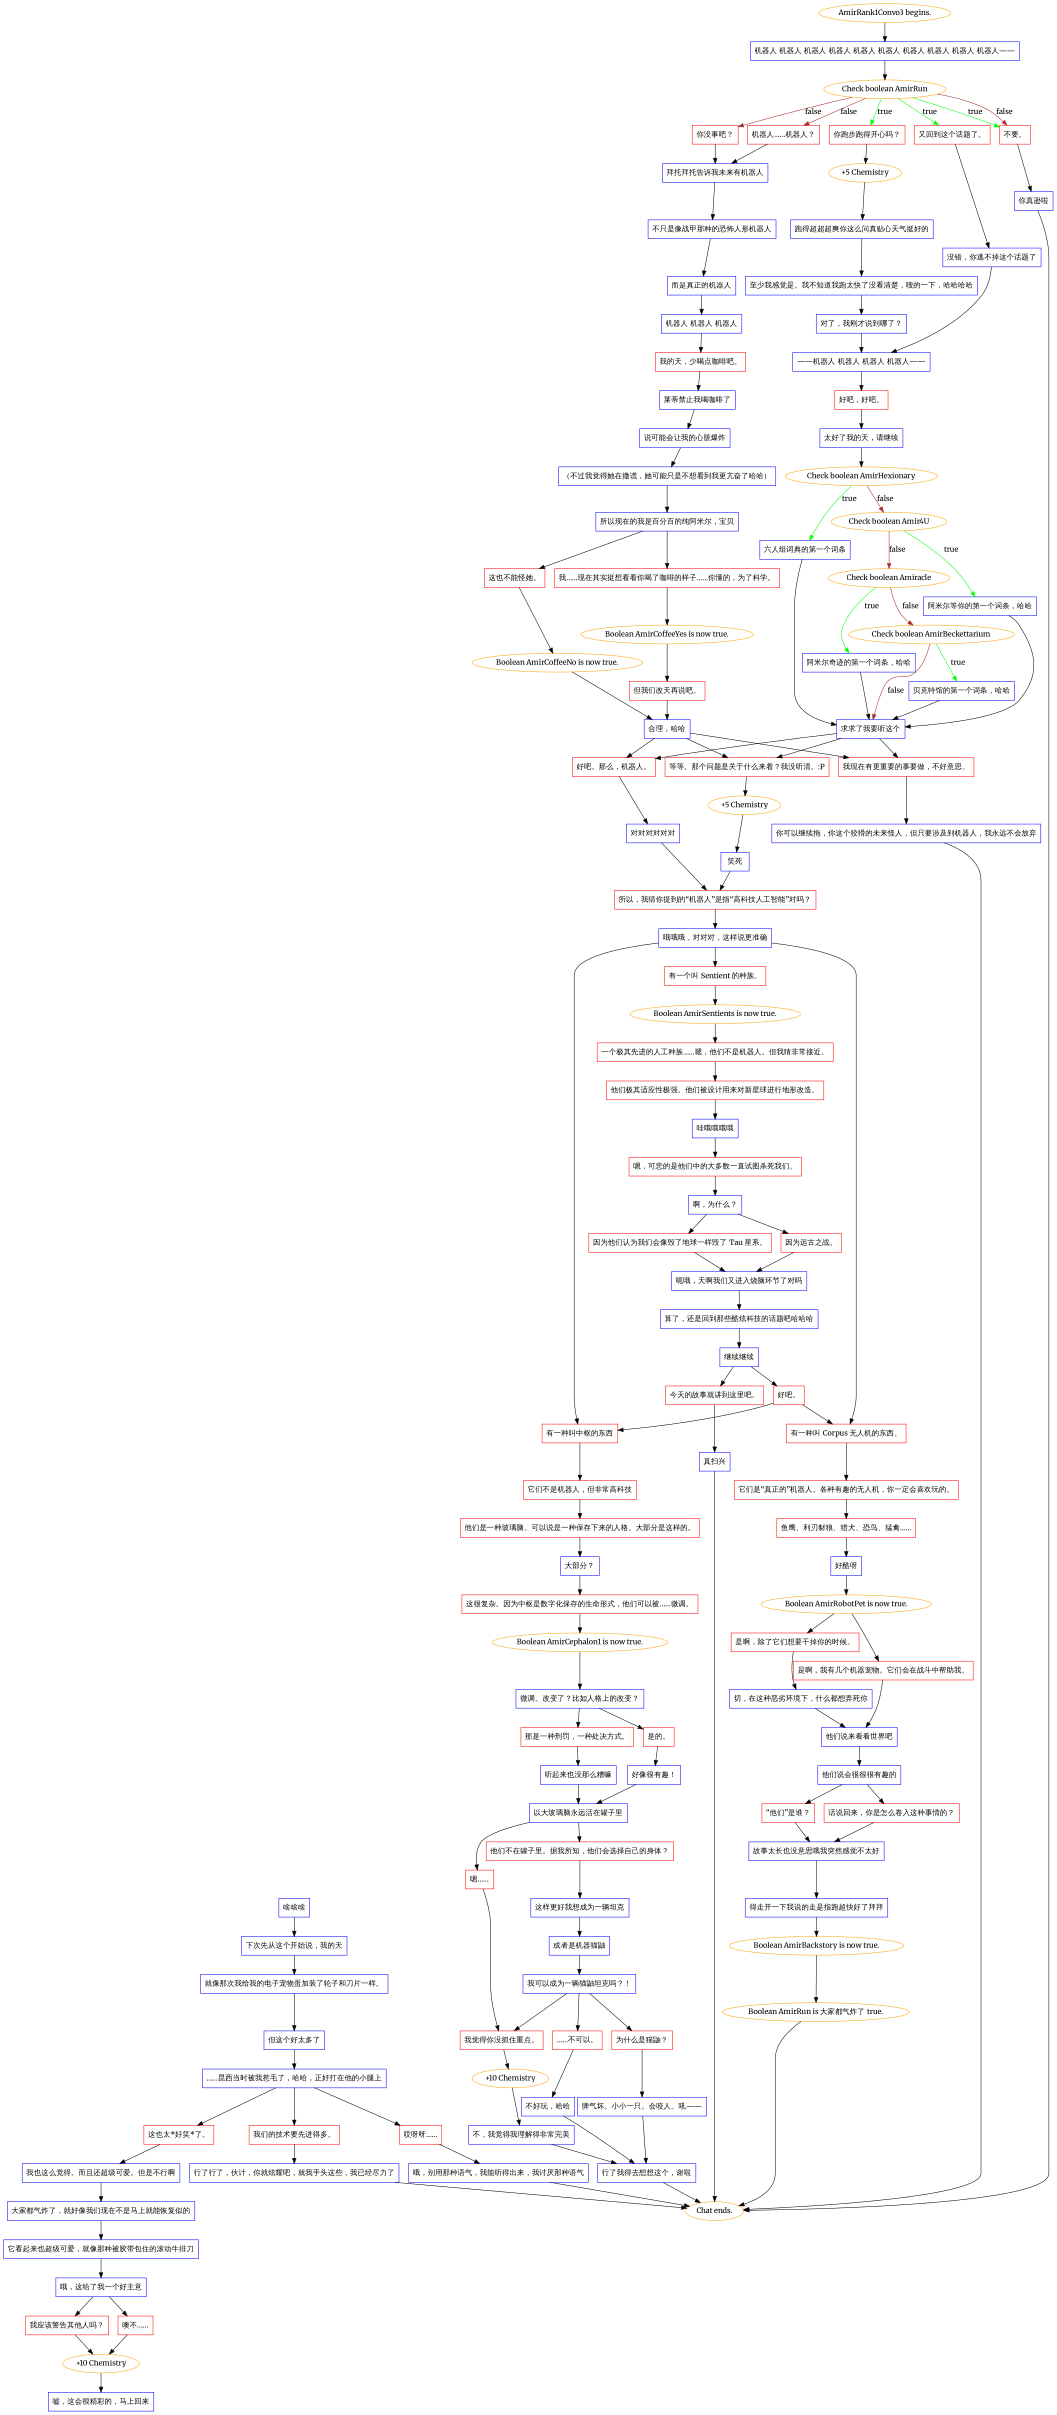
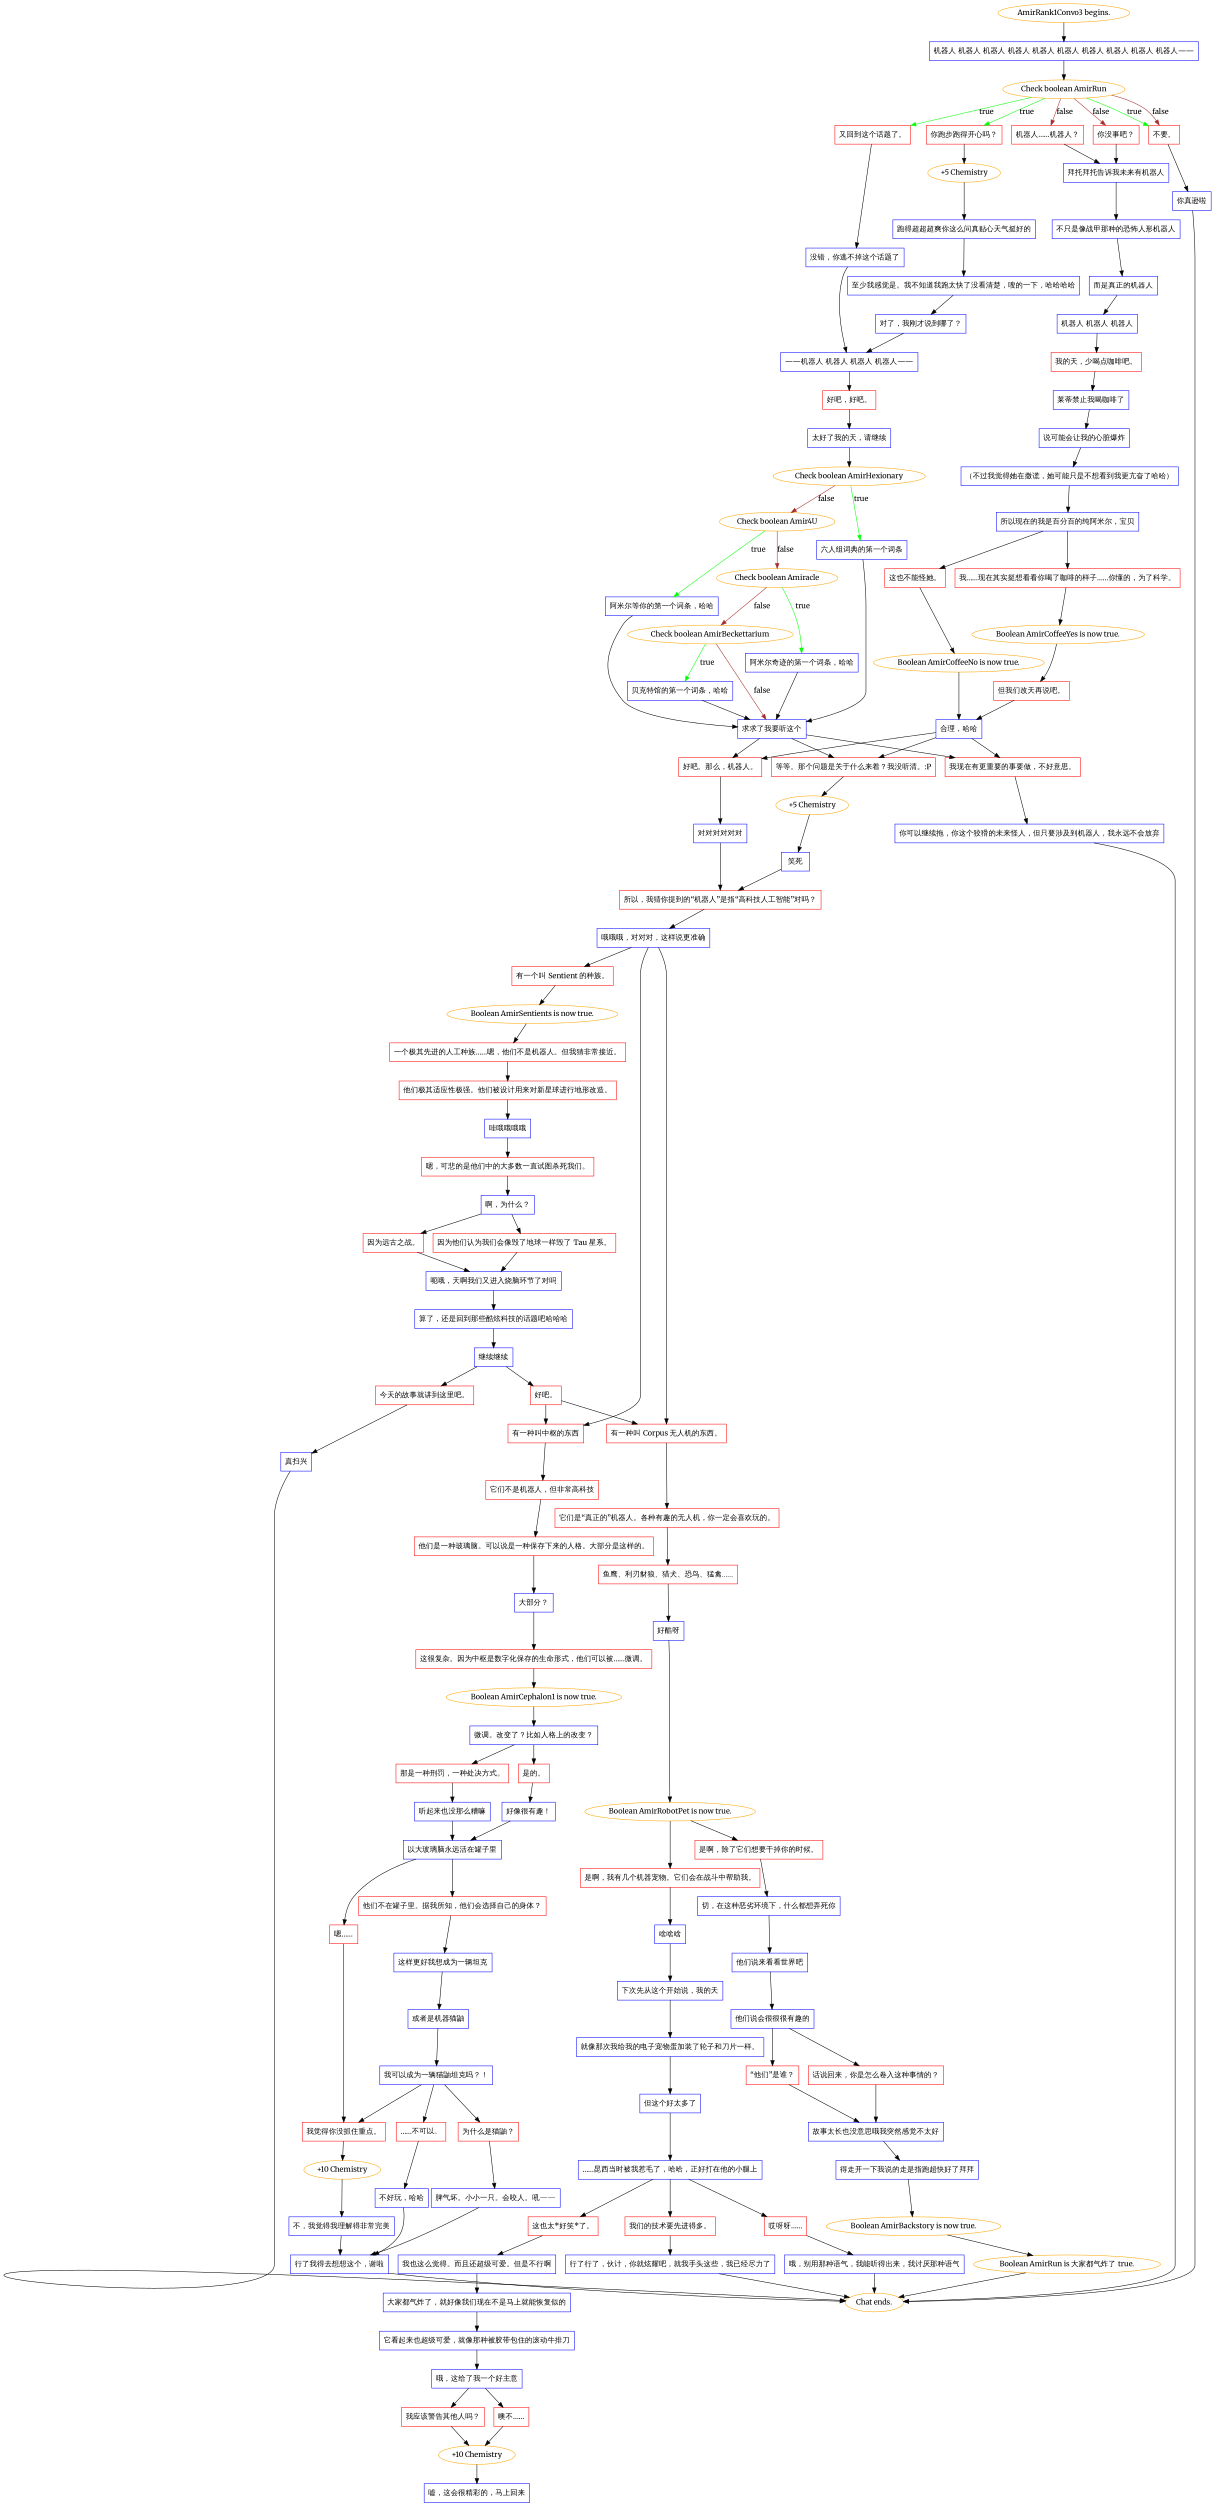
edge "是啊，我有几个机器宠物。它们会在战斗中帮助我。" -> "他们说来看看世界吧": now "是啊，我有几个机器宠物。它们会在战斗中帮助我。" -> "啥啥啥"
